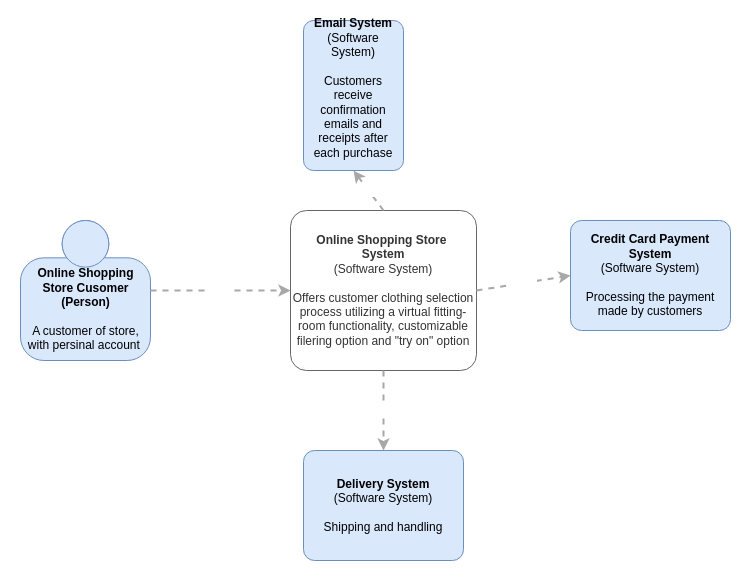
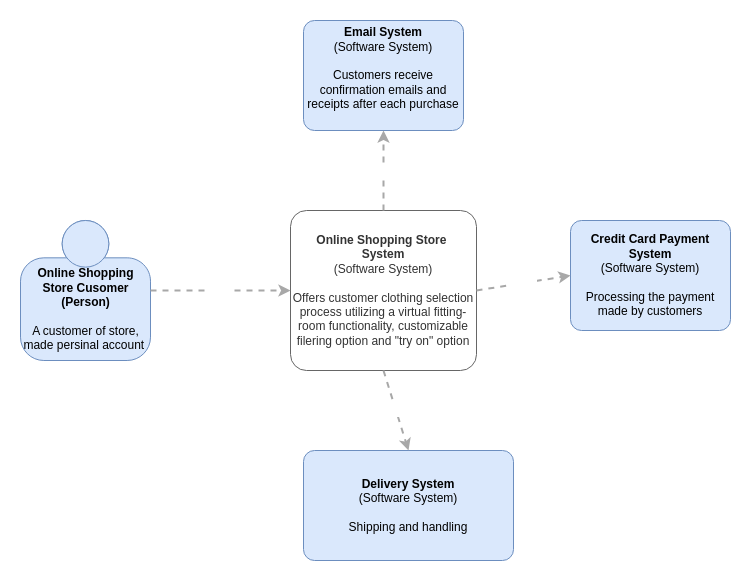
node "Email System (Software System) Customers receive confirmation emails and receipts after each purchase": size 100x150 -> 160x110
node "Online Shopping Store Cusomer (Person) A customer of store, with persinal account": label "Online Shopping Store Cusomer (Person) A customer of store, with persinal account" -> "Online Shopping Store Cusomer (Person) A customer of store, made persinal account"
node "Delivery System (Software System) Shipping and handling": size 160x110 -> 210x110
